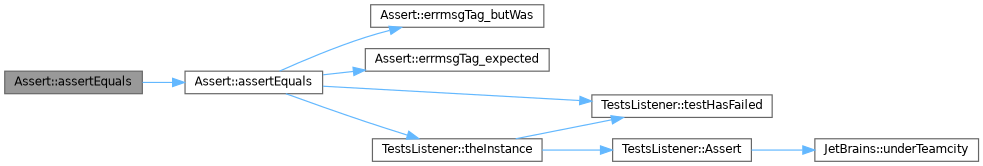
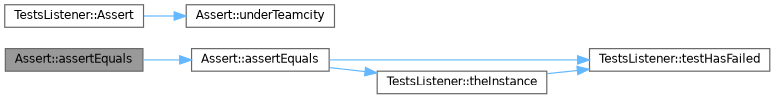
node "Assert::errmsgTag_butWas": removed
node "Assert::errmsgTag_expected": removed
edge "TestsListener::theInstance" -> "TestsListener::Assert": removed
node "JetBrains::underTeamcity": label "JetBrains::underTeamcity" -> "Assert::underTeamcity"
